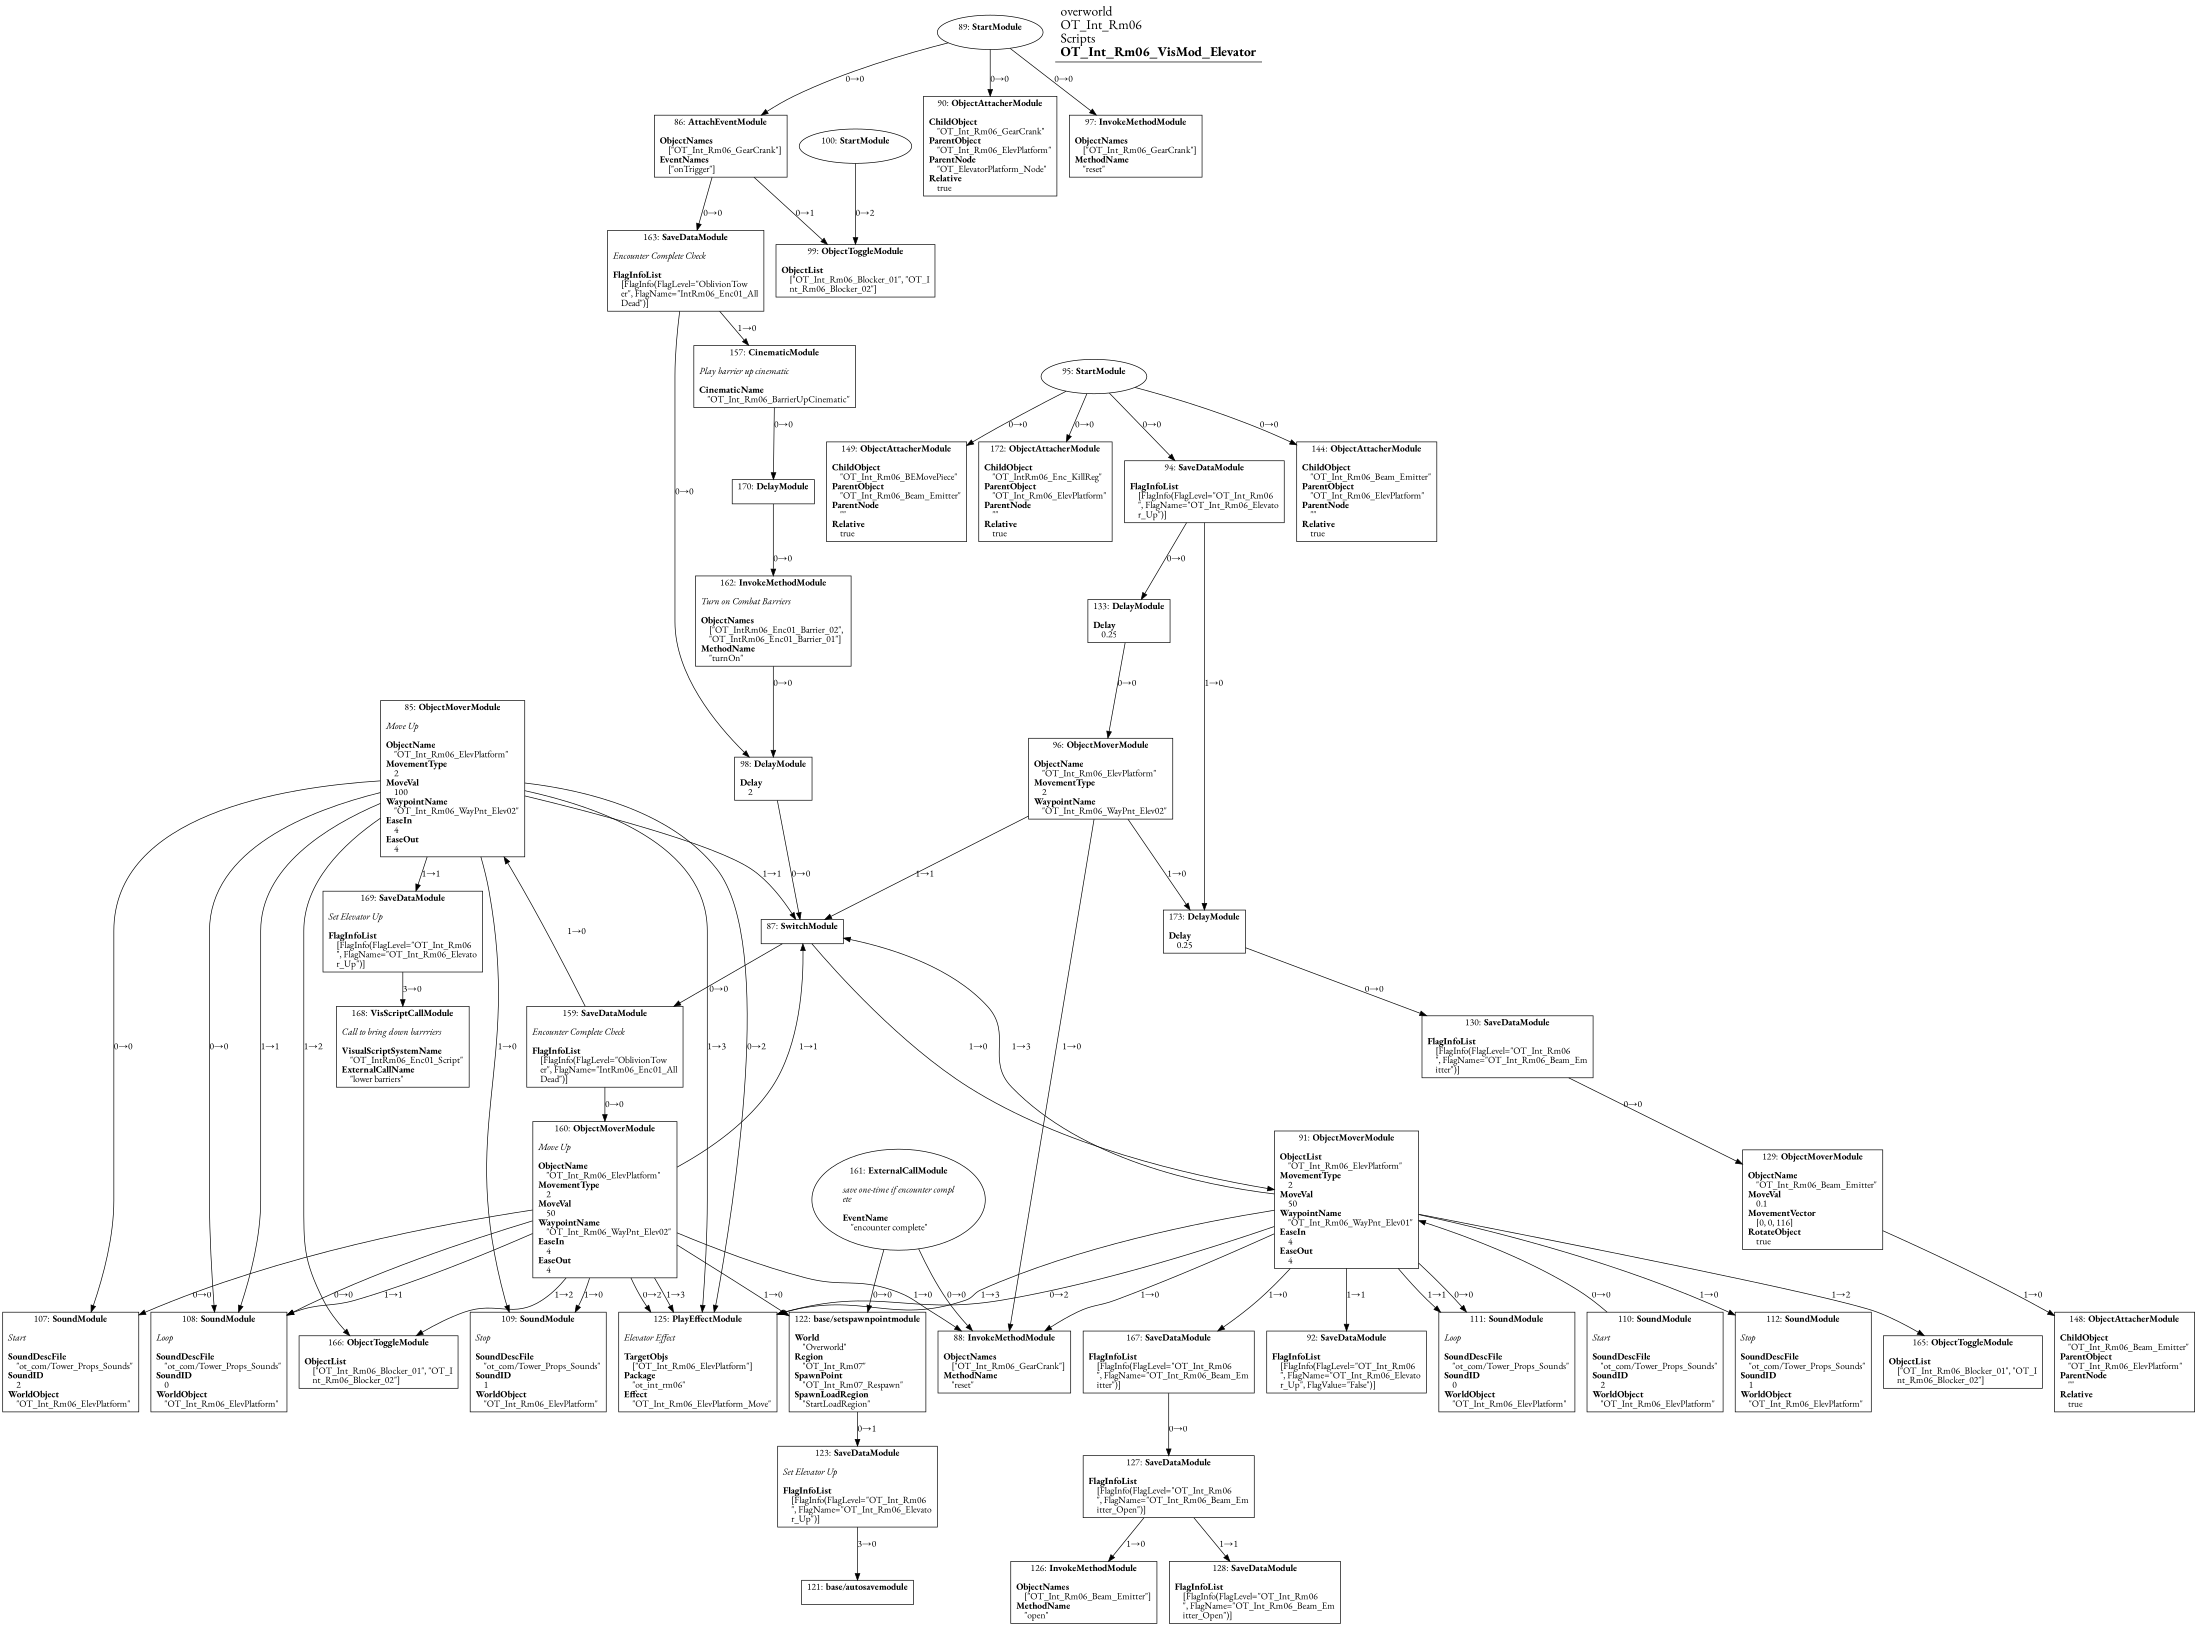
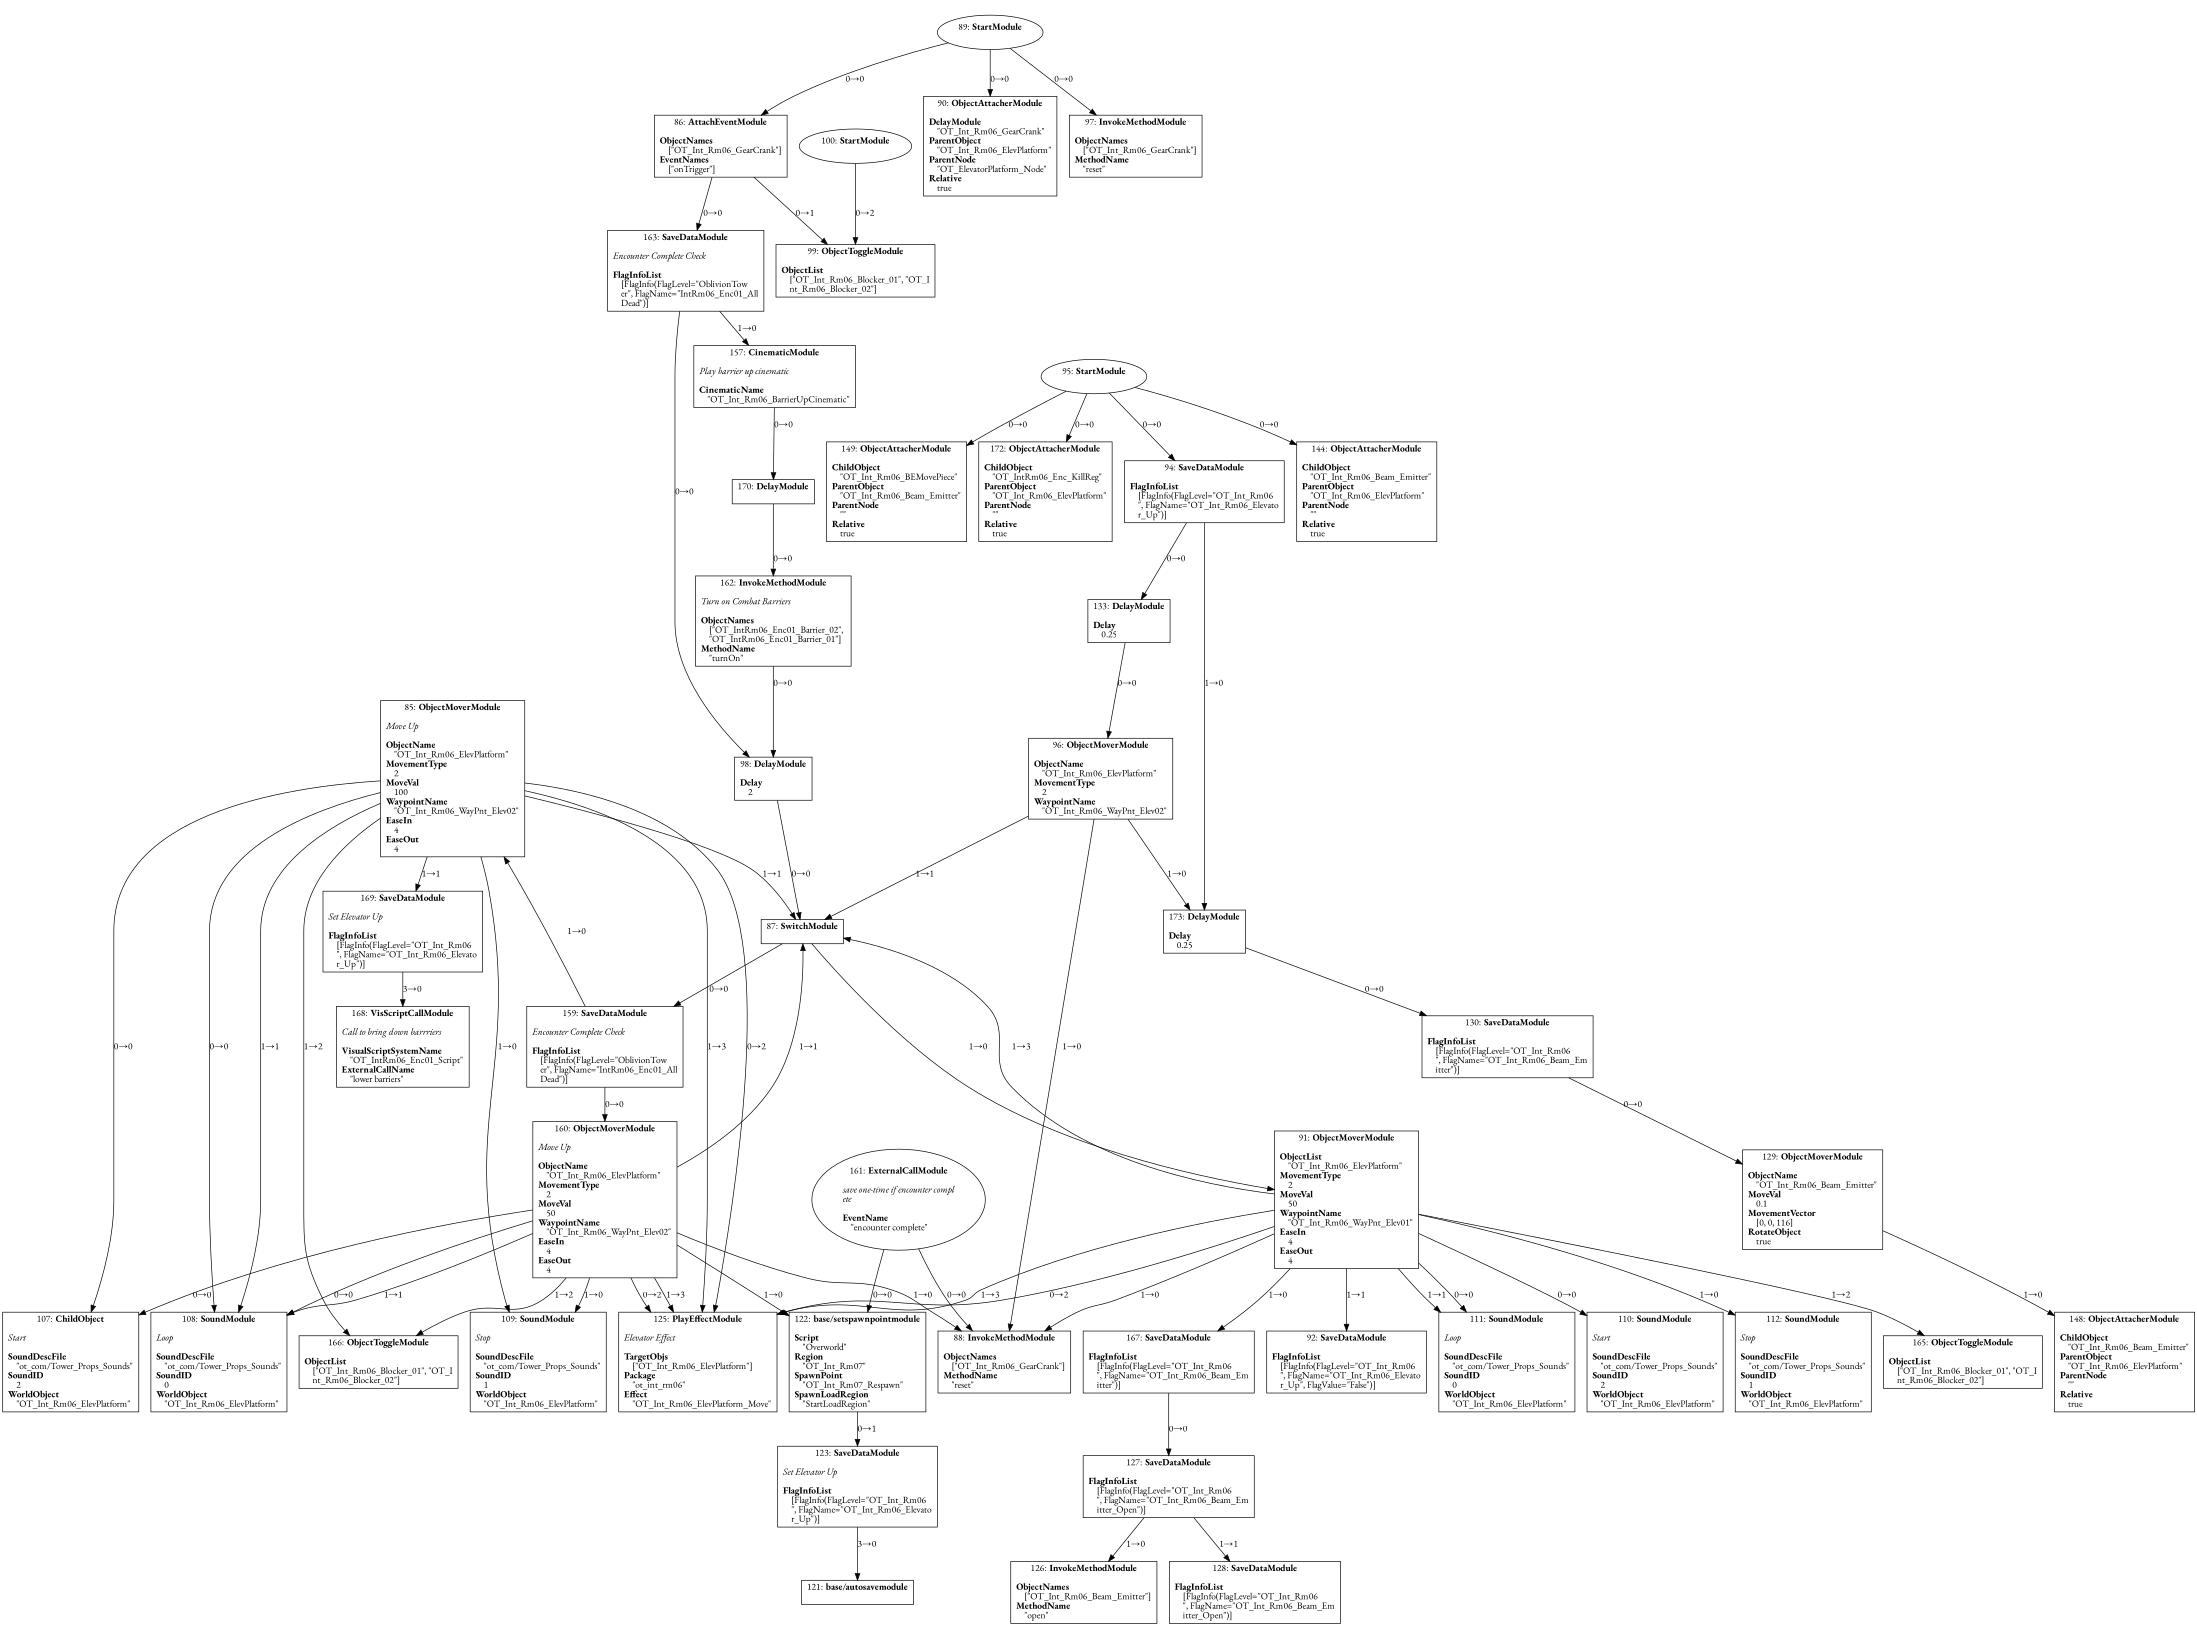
node "overworld": removed
node "90:": text "ChildObject" -> "DelayModule"
edge "110:" -> "91:": reversed
node "107:": text "SoundModule" -> "ChildObject"
node "122:": text "World" -> "Script"
